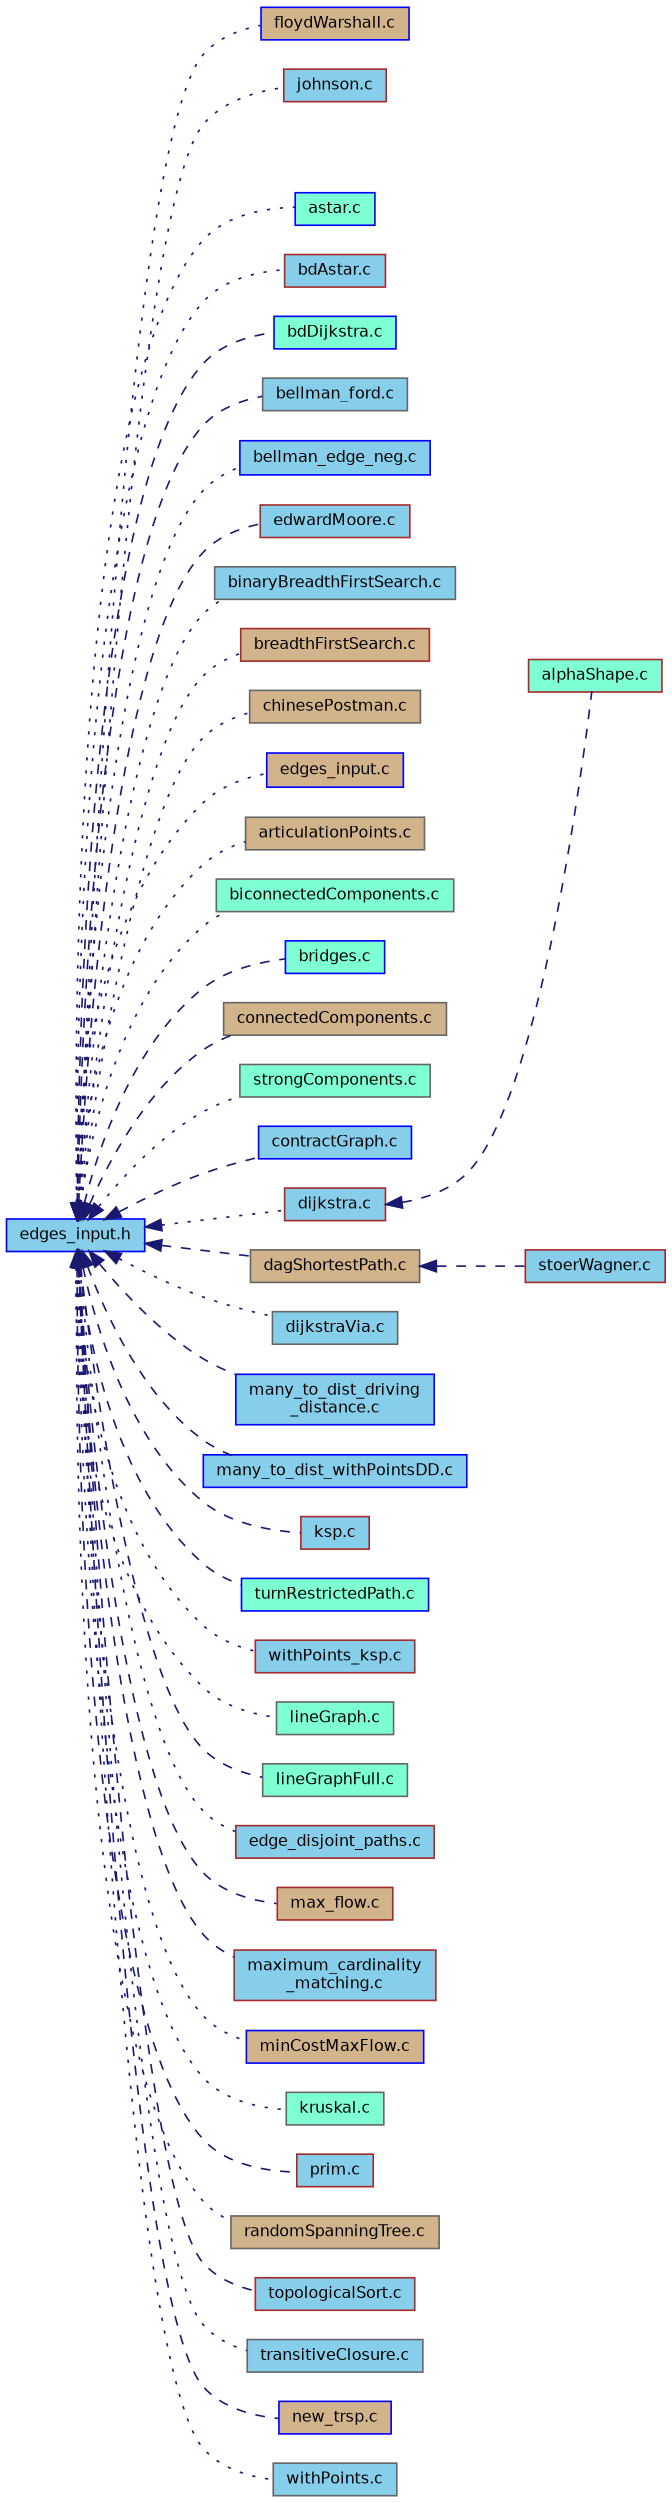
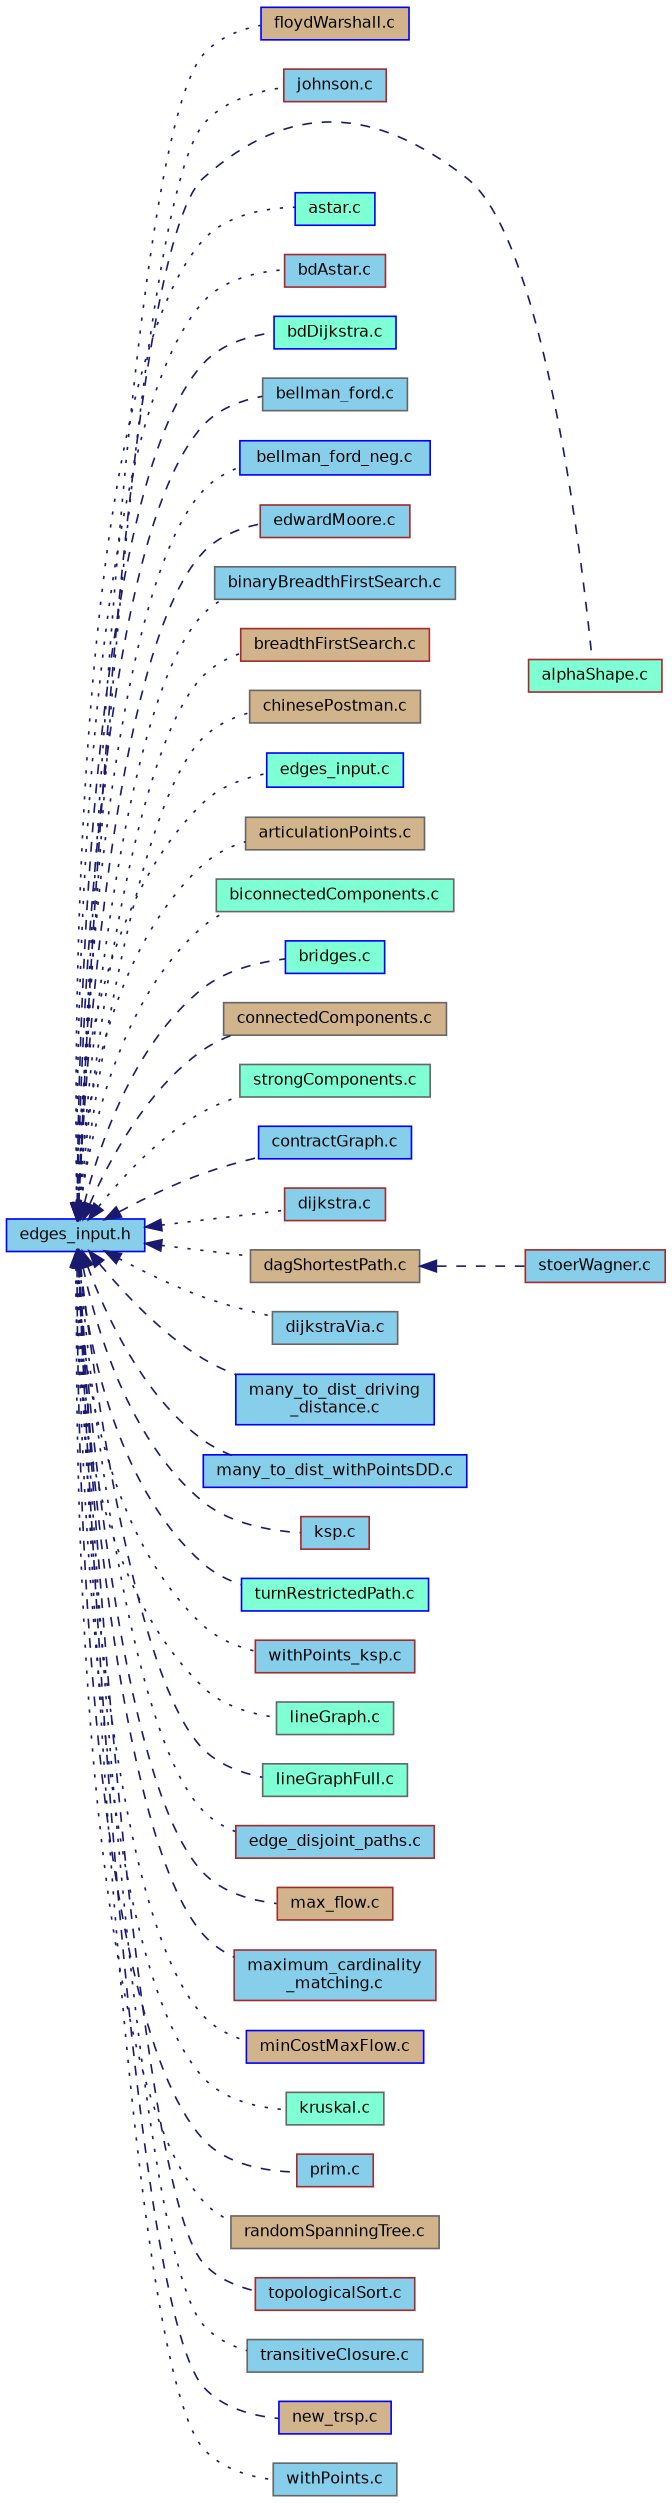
node "bellman_edge_neg.c": label "bellman_edge_neg.c" -> "bellman_ford_neg.c"
node "edges_input.c": fillcolor tan -> aquamarine
edge "alphaShape.c" -> "dijkstra.c": now "alphaShape.c" -> "edges_input.h"
edge "dagShortestPath.c" -> "edges_input.h": style dashed -> dotted
